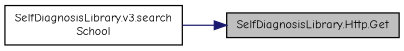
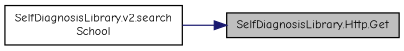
node "SelfDiagnosisLibrary.v3.search School": label "SelfDiagnosisLibrary.v3.search School" -> "SelfDiagnosisLibrary.v2.search School"
